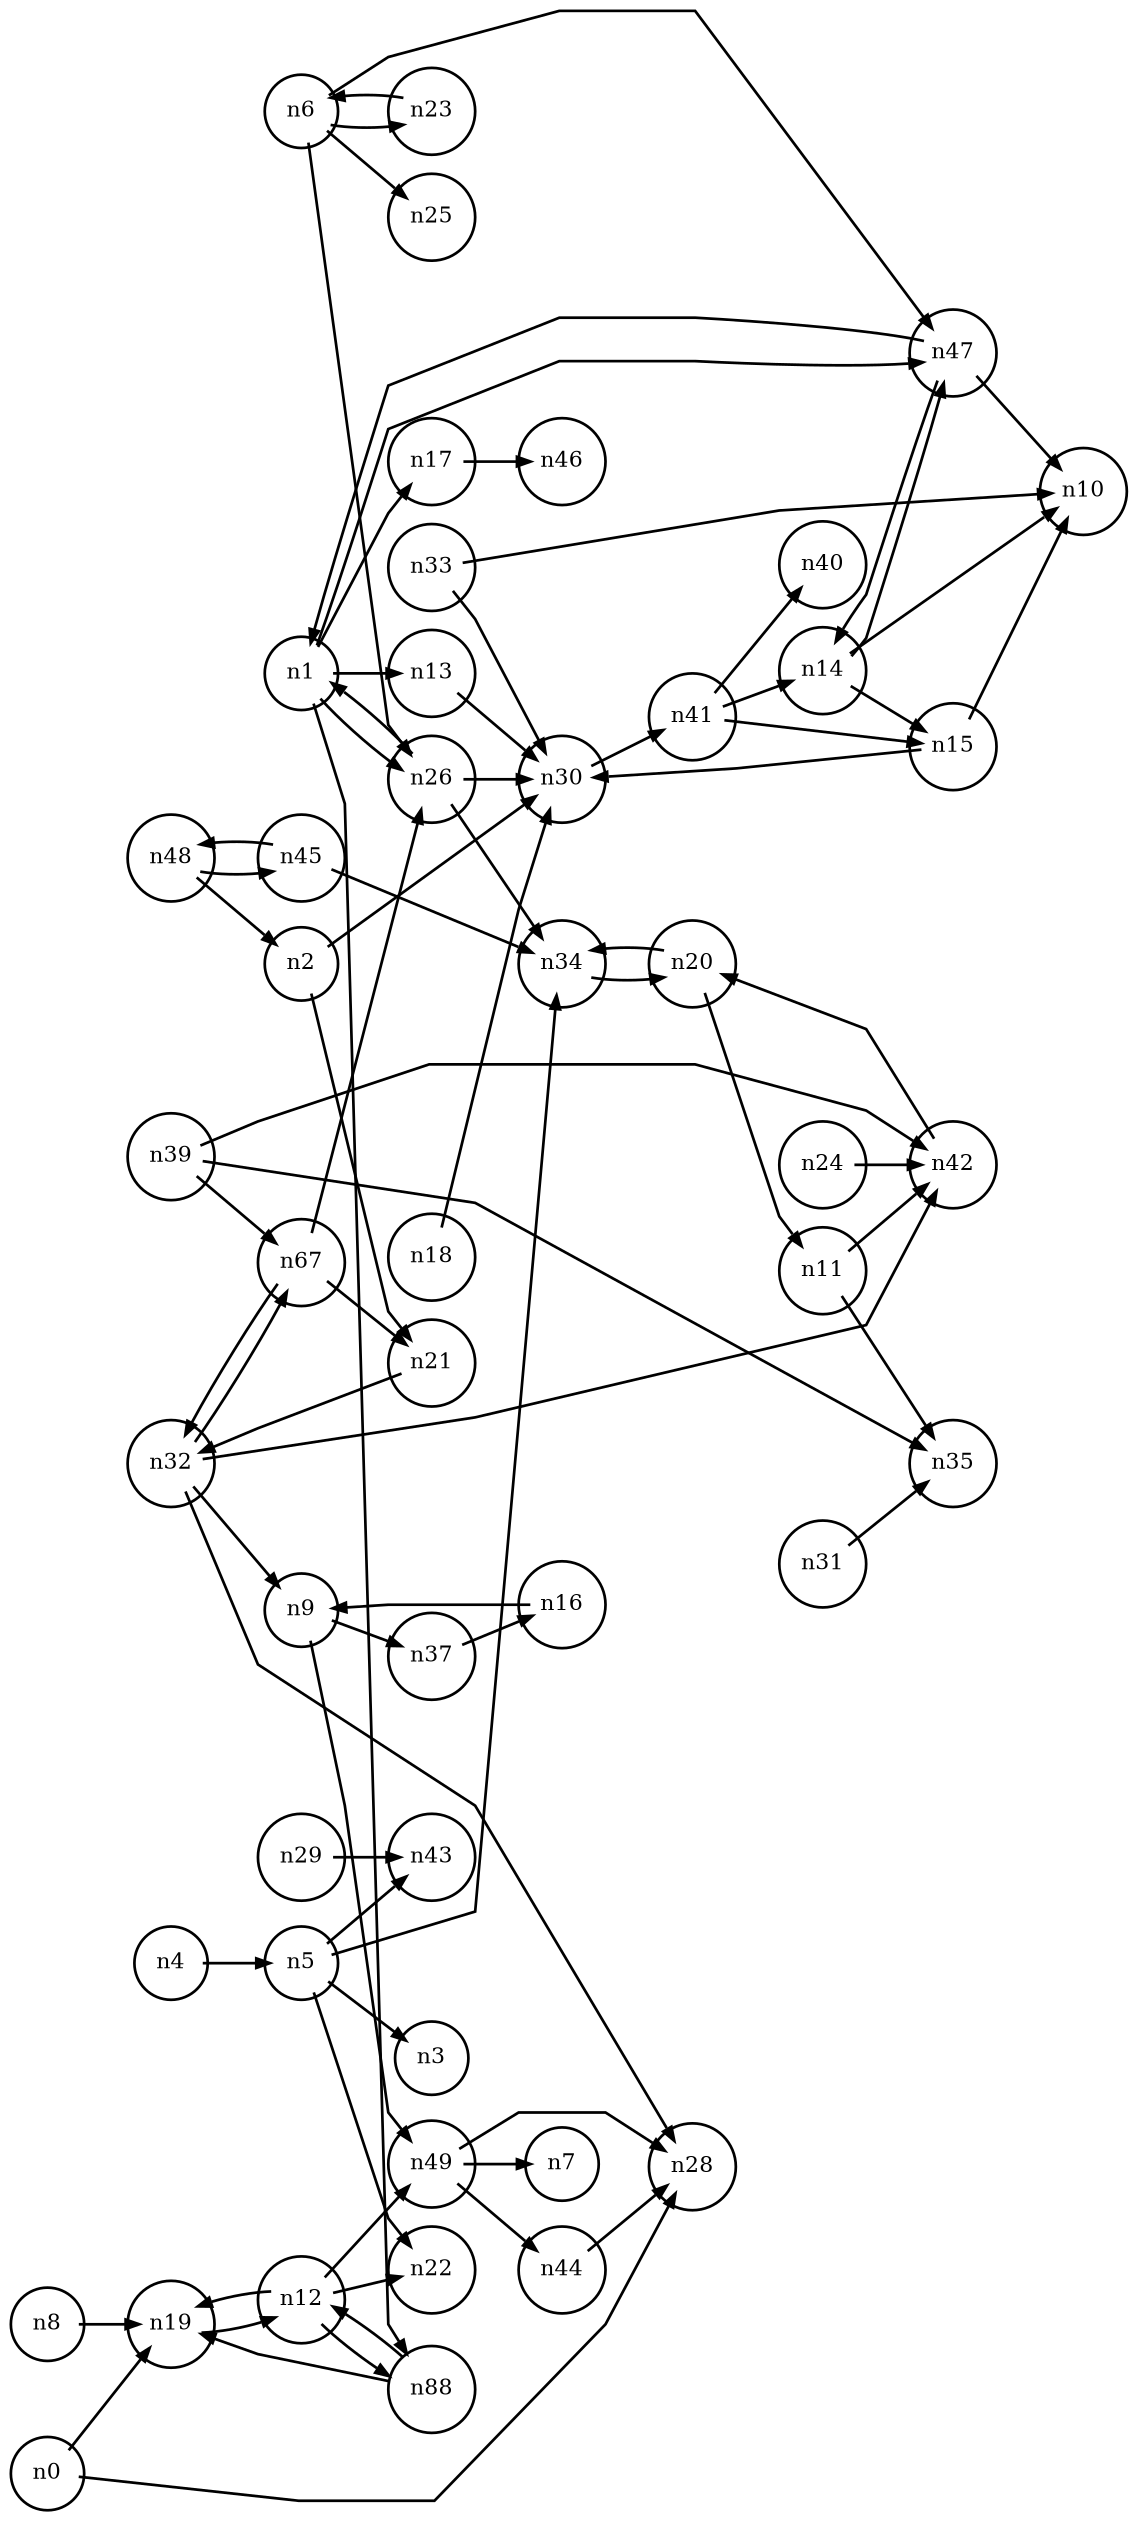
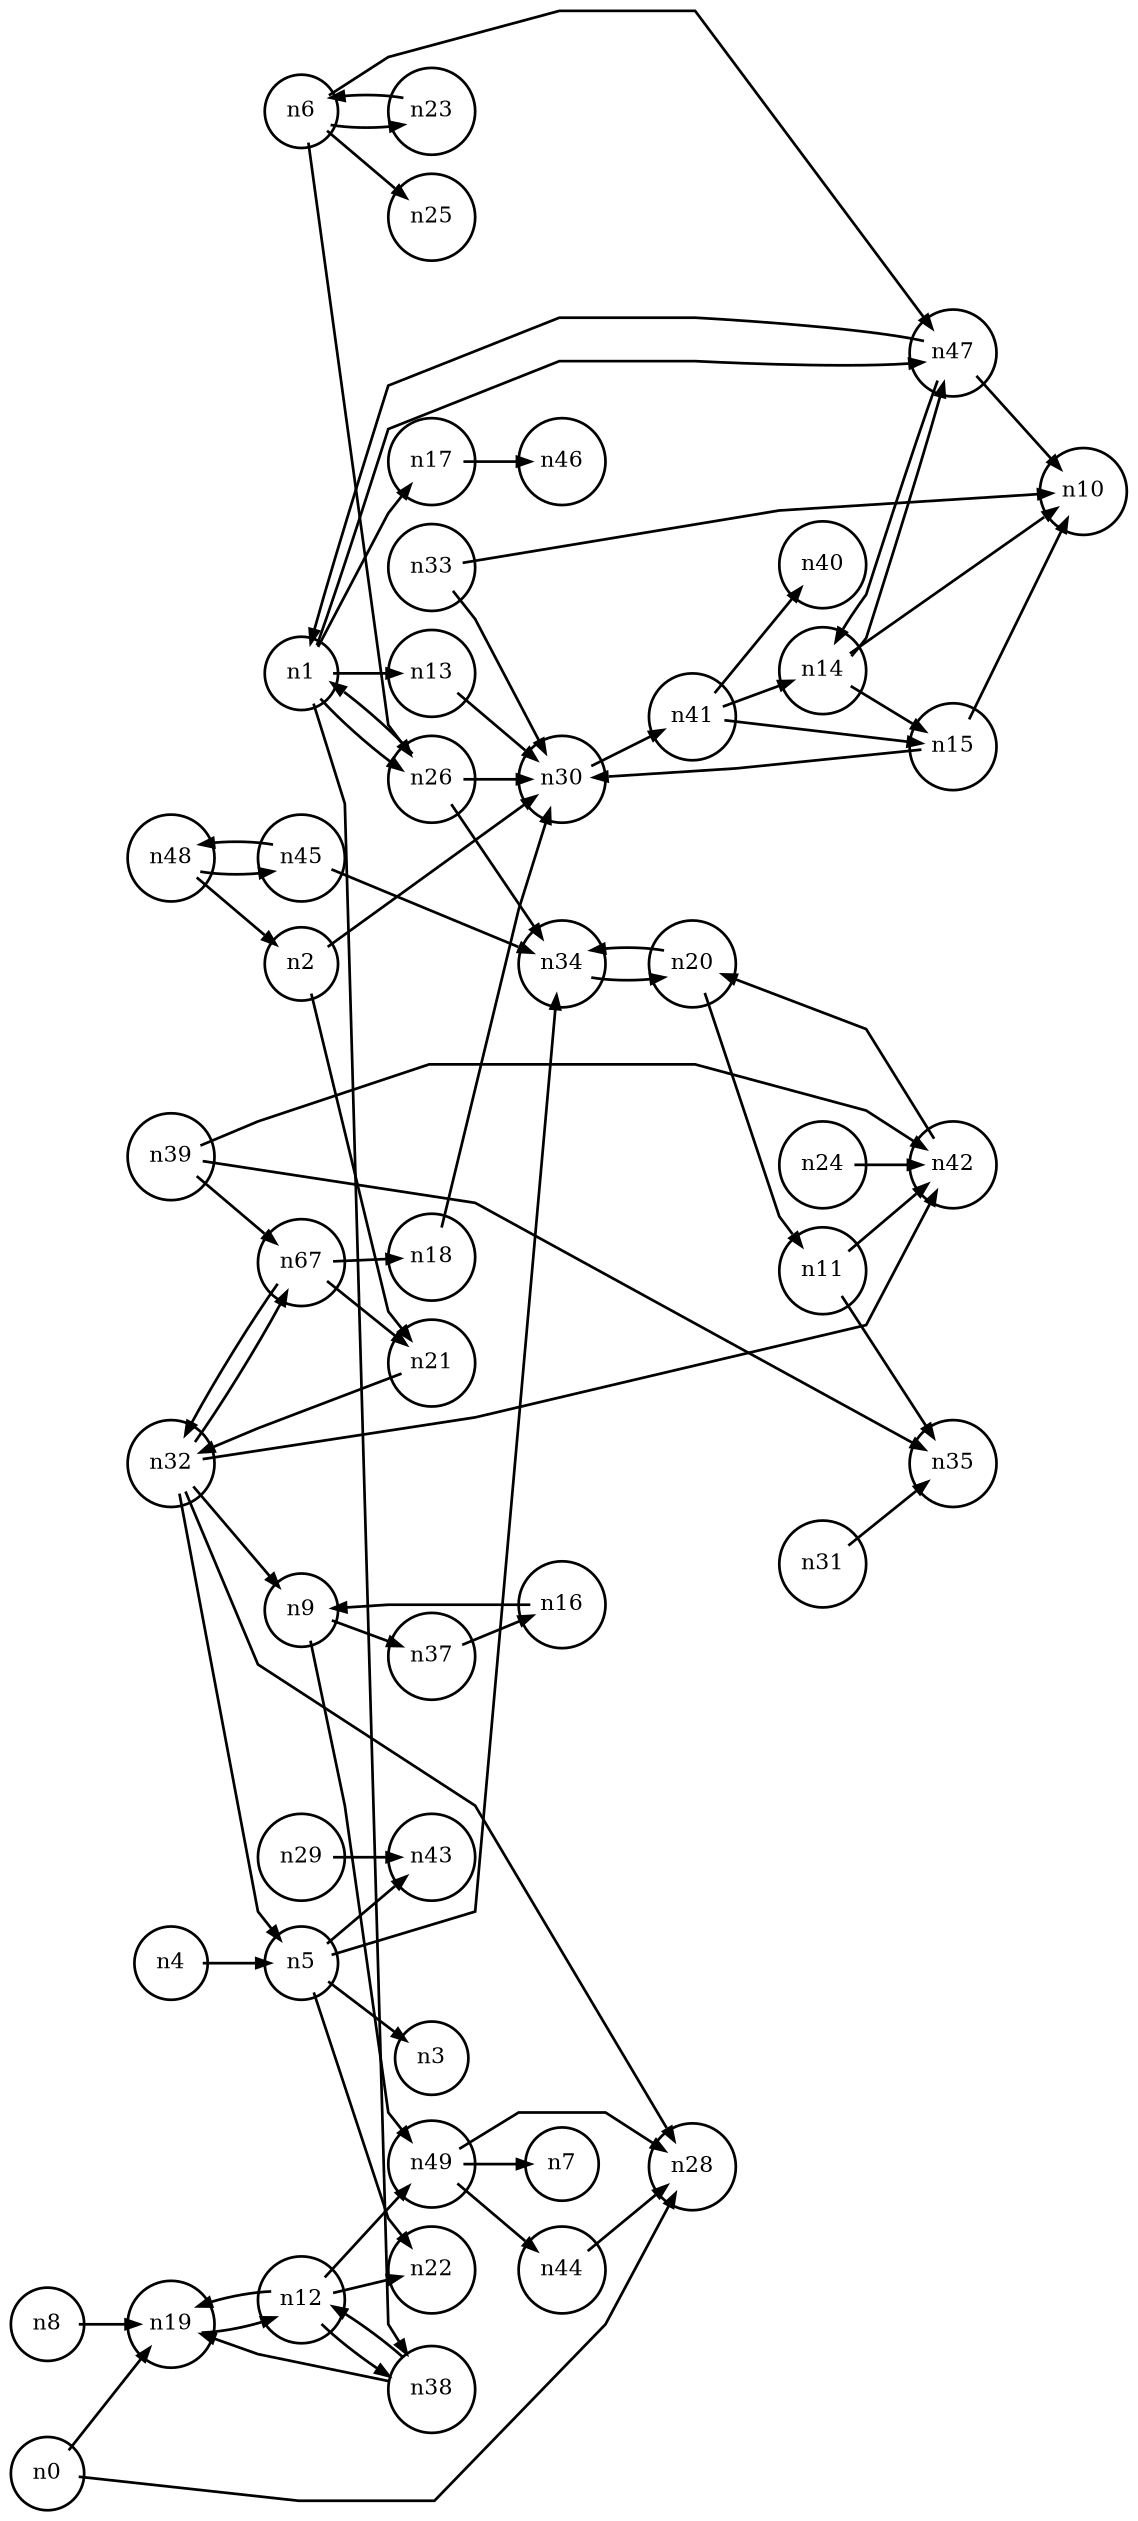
edge "n67" -> "n26": now "n67" -> "n18"
edge "n32" -> "n5": added
node "n88": label "n88" -> "n38"
